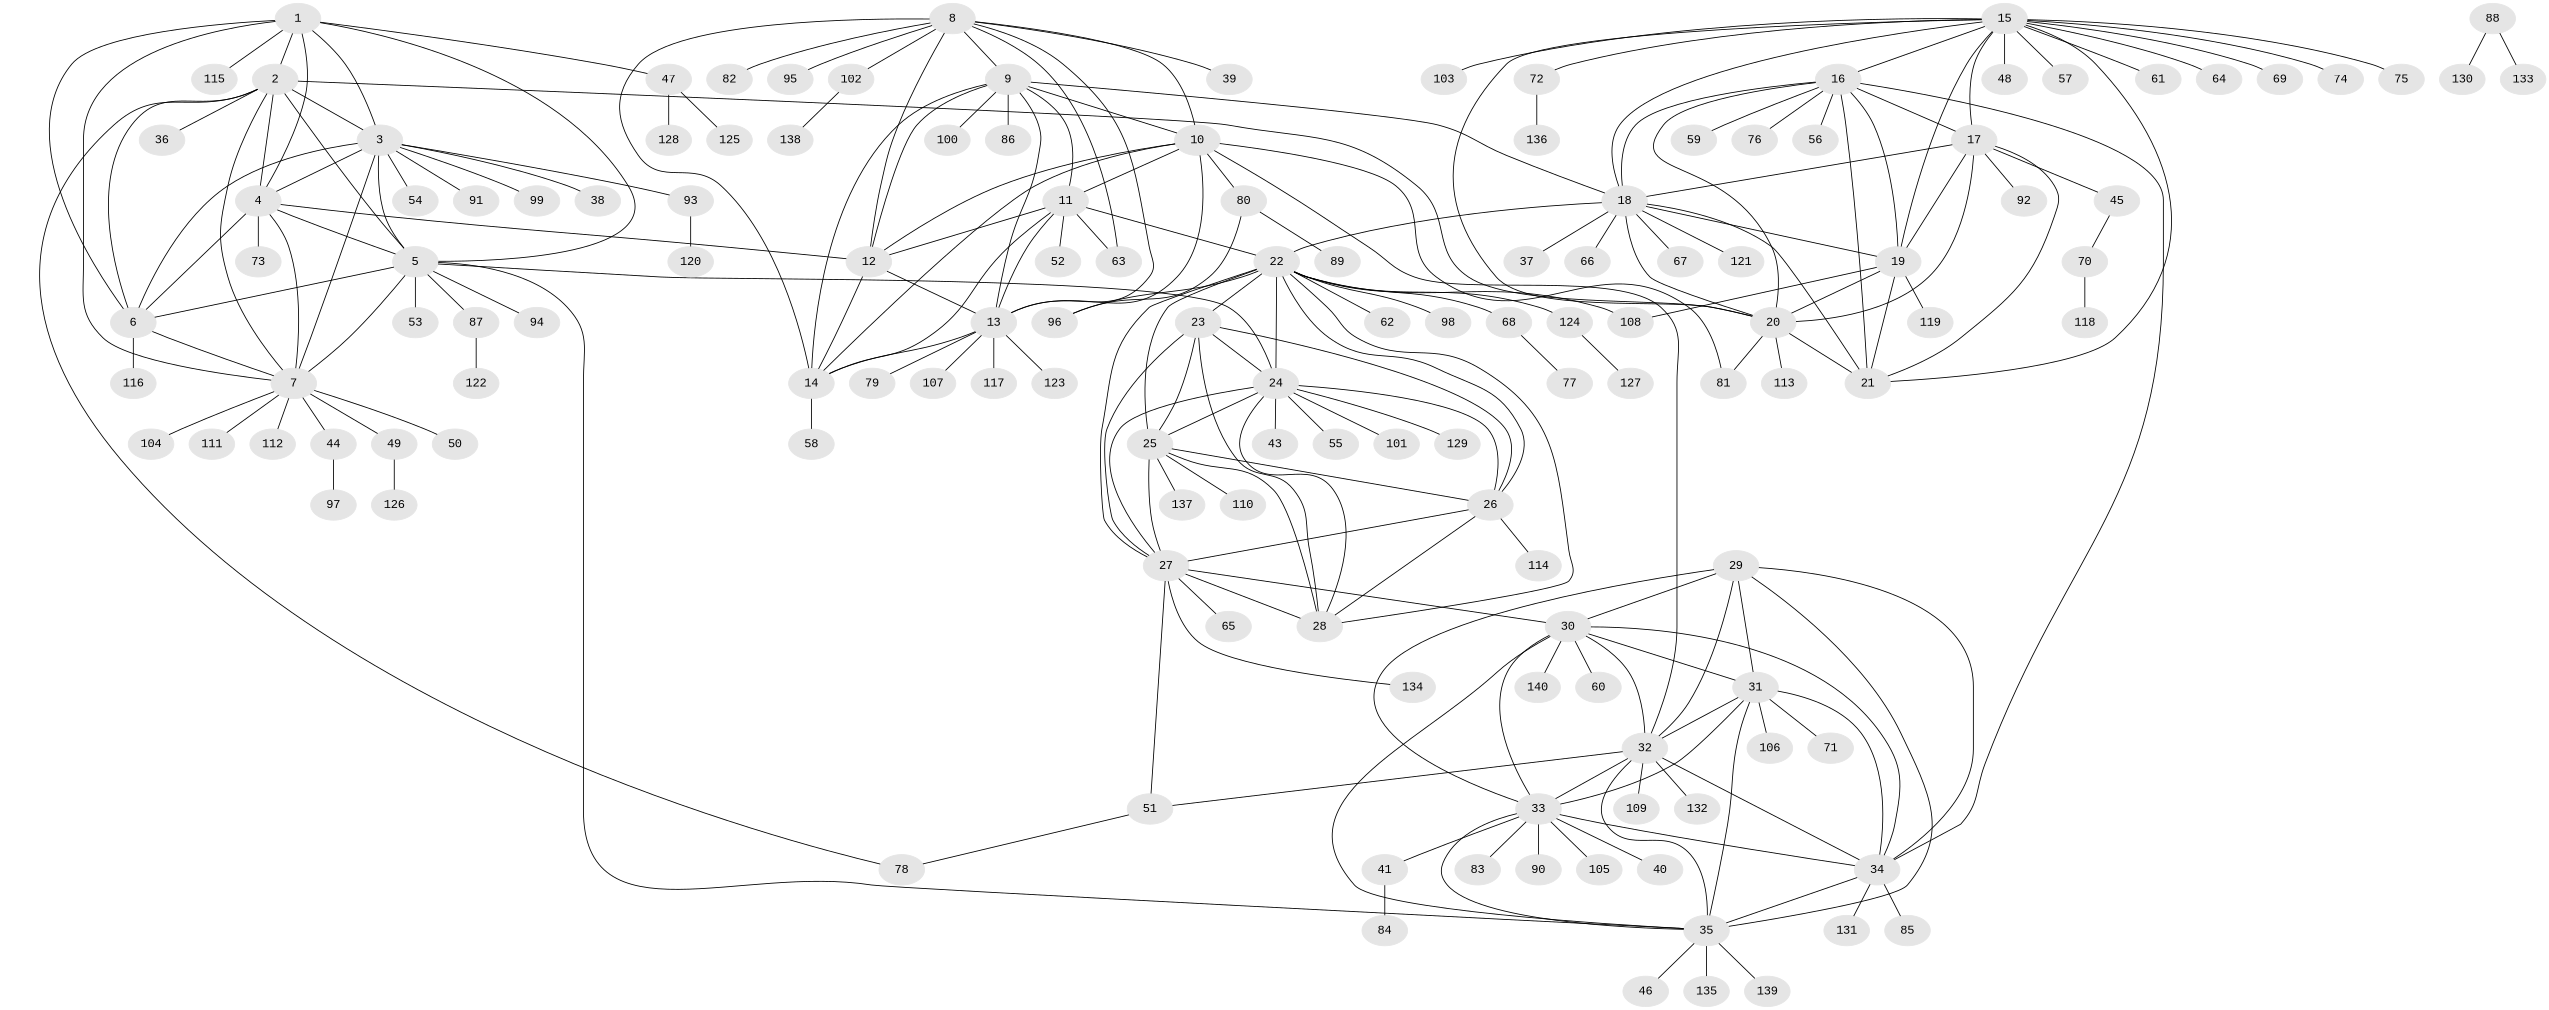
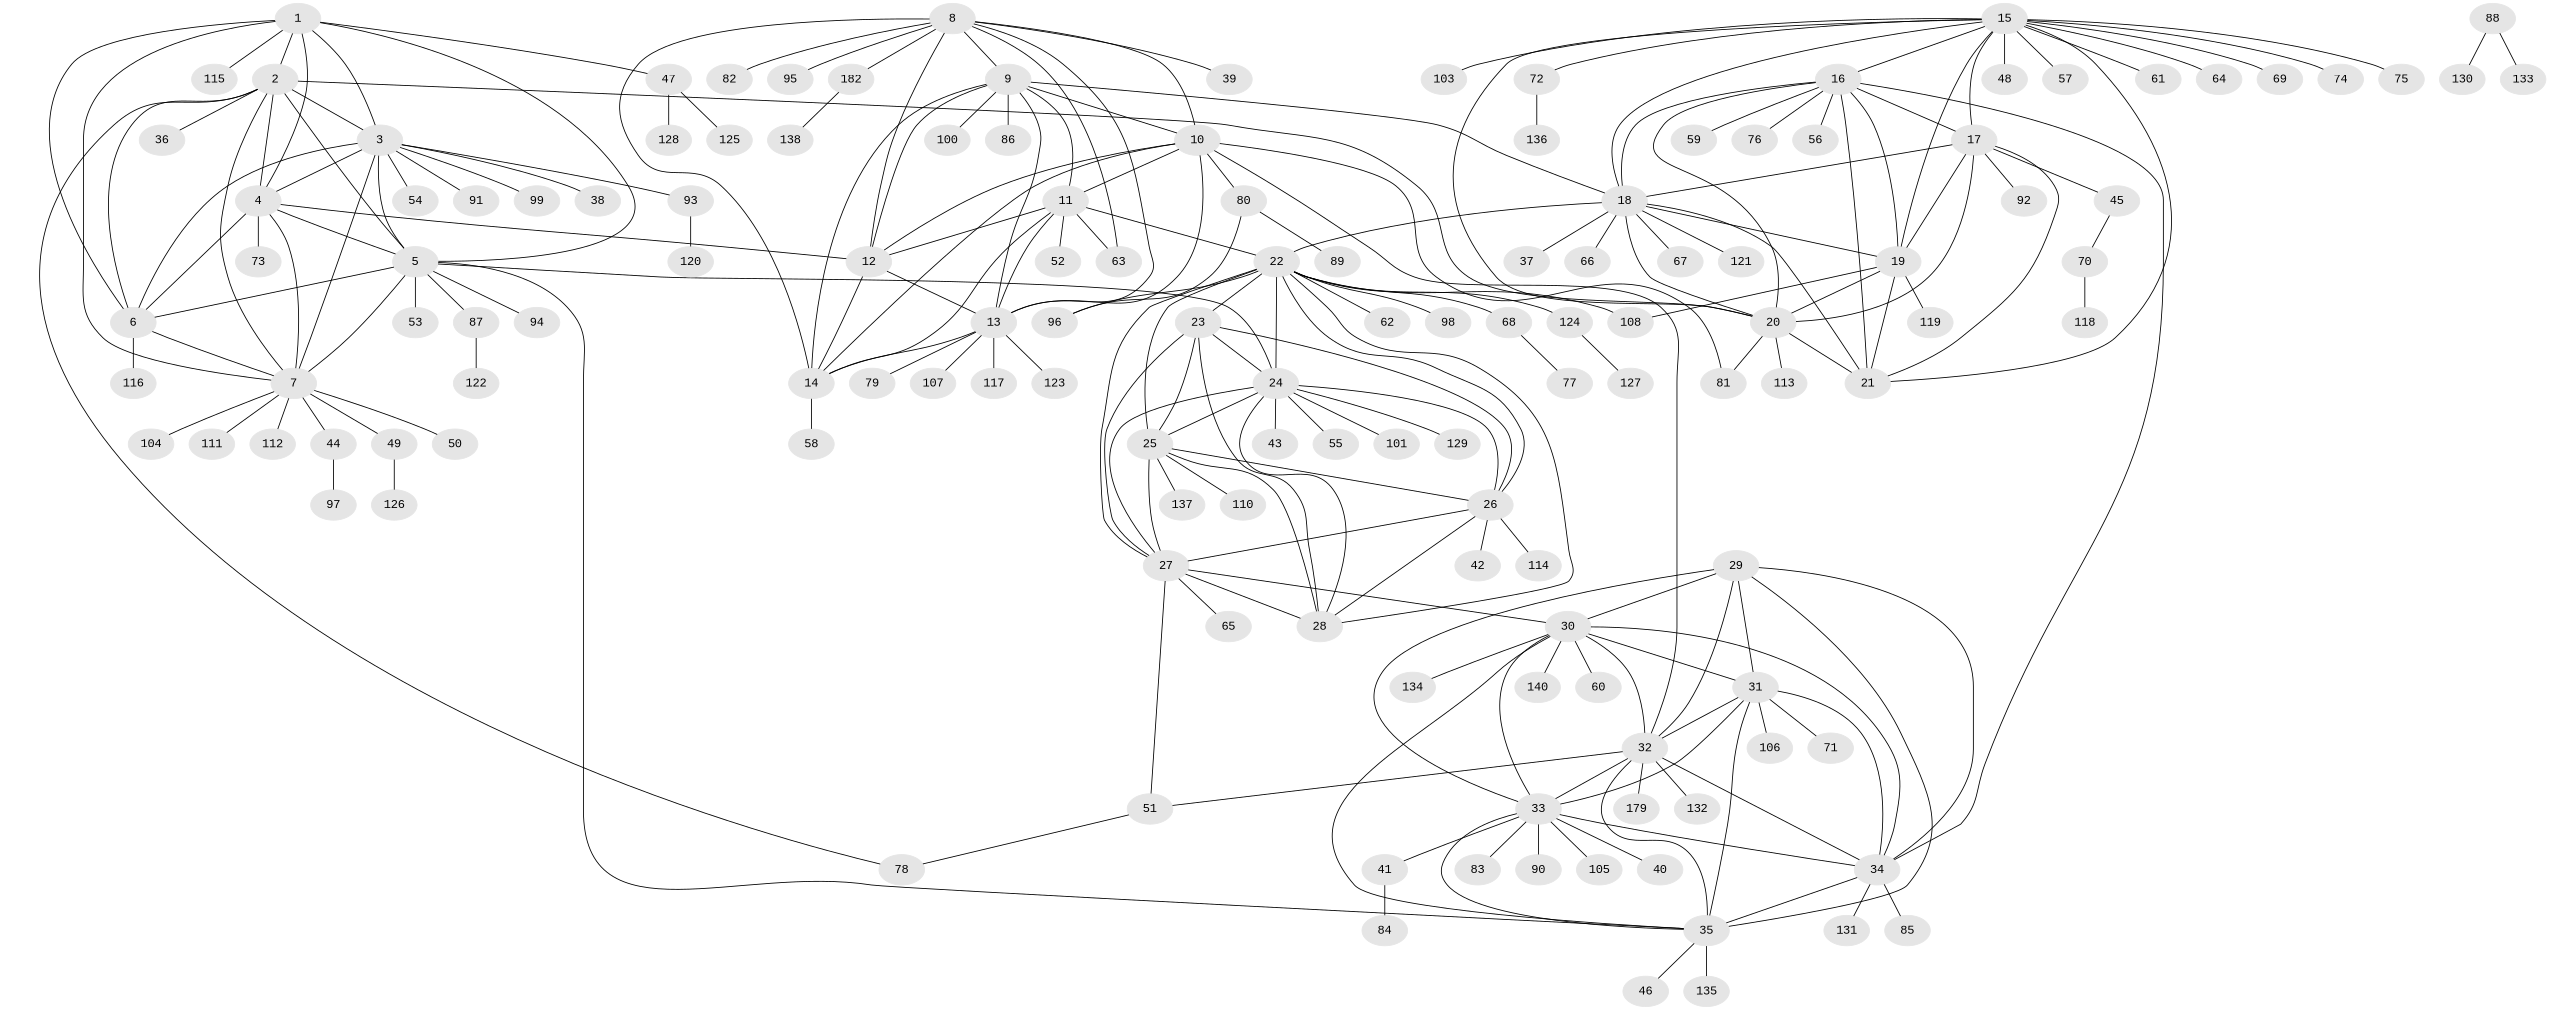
node "102": label "102" -> "182"
node "42": added
edge "27" -- "134": now "30" -- "134"
node "109": label "109" -> "179"
node "139": removed
